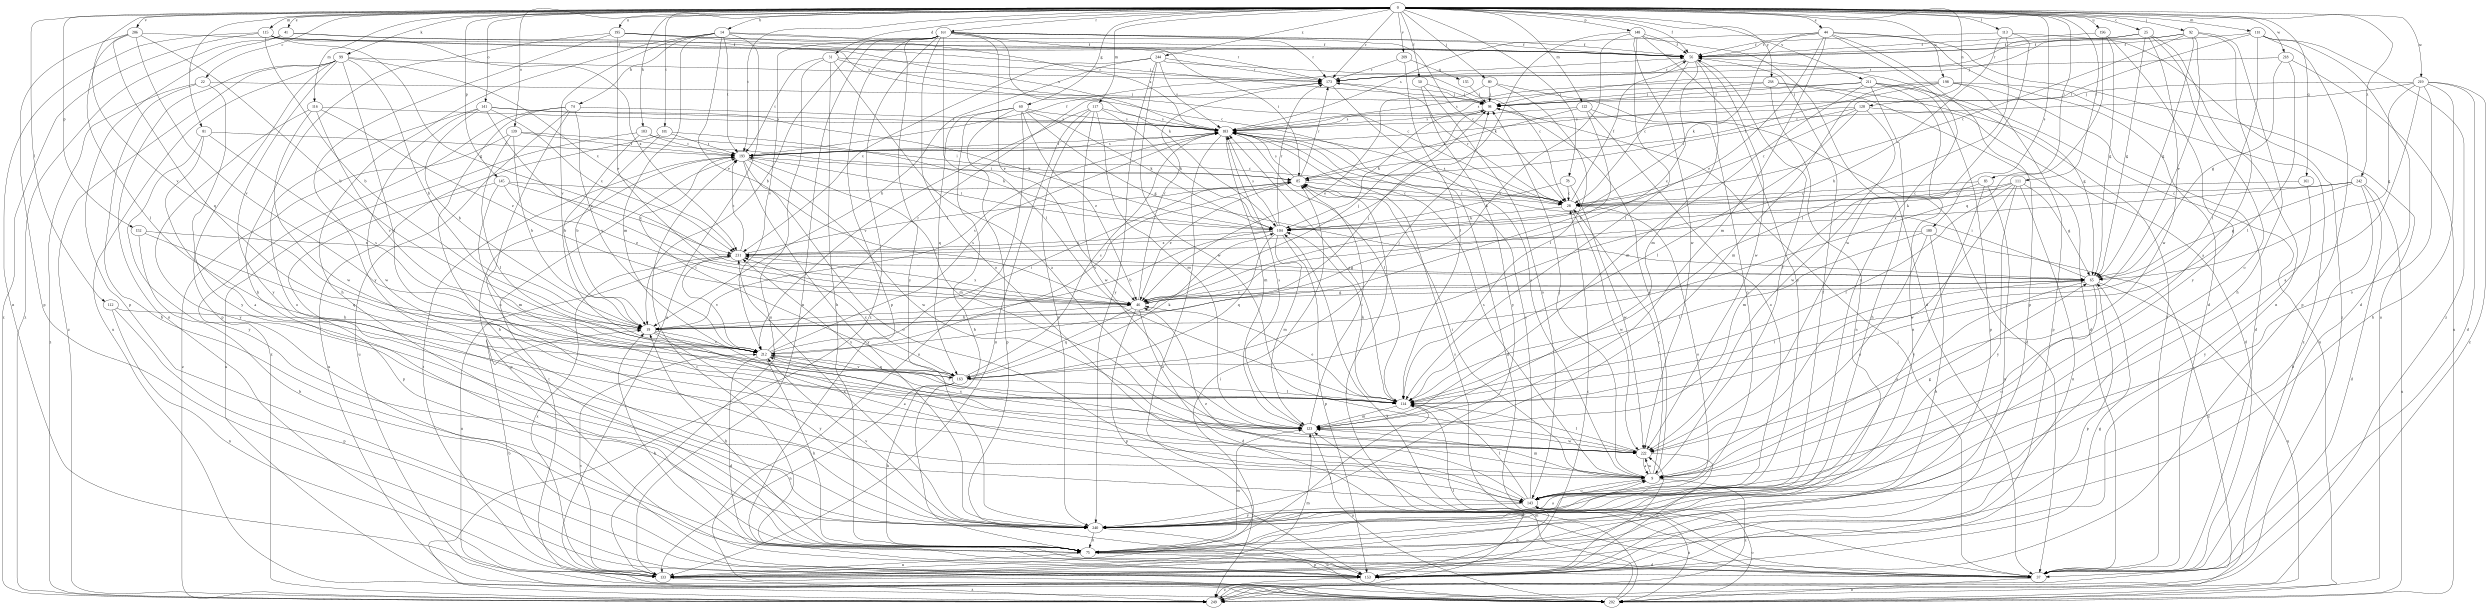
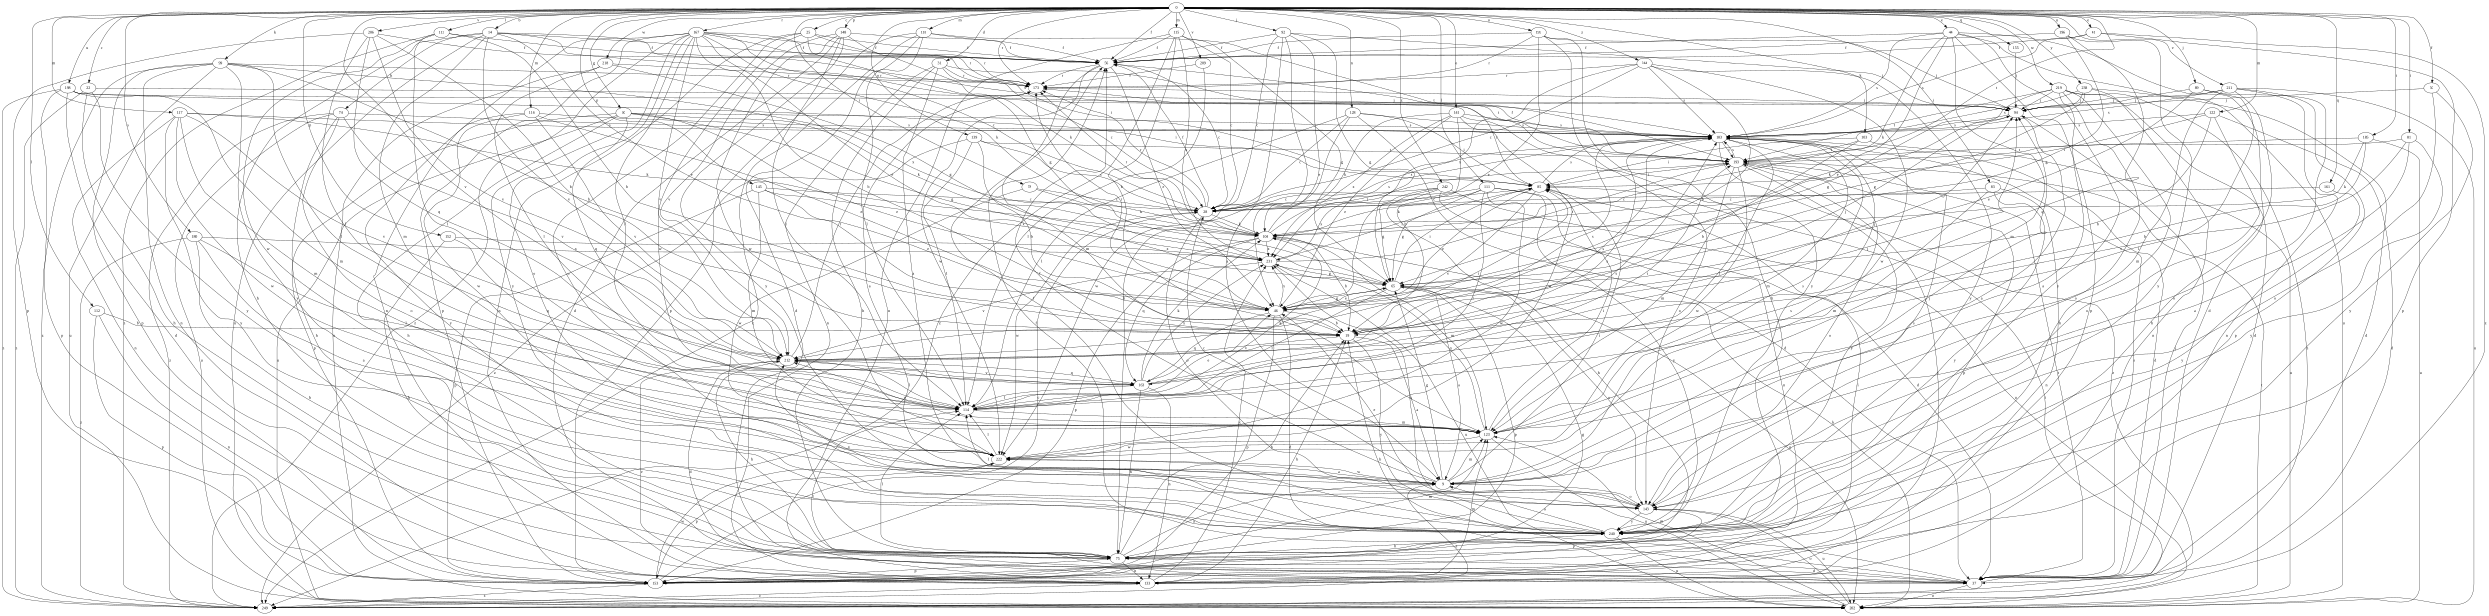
edge "209" -> "155": now "0" -> "155"
